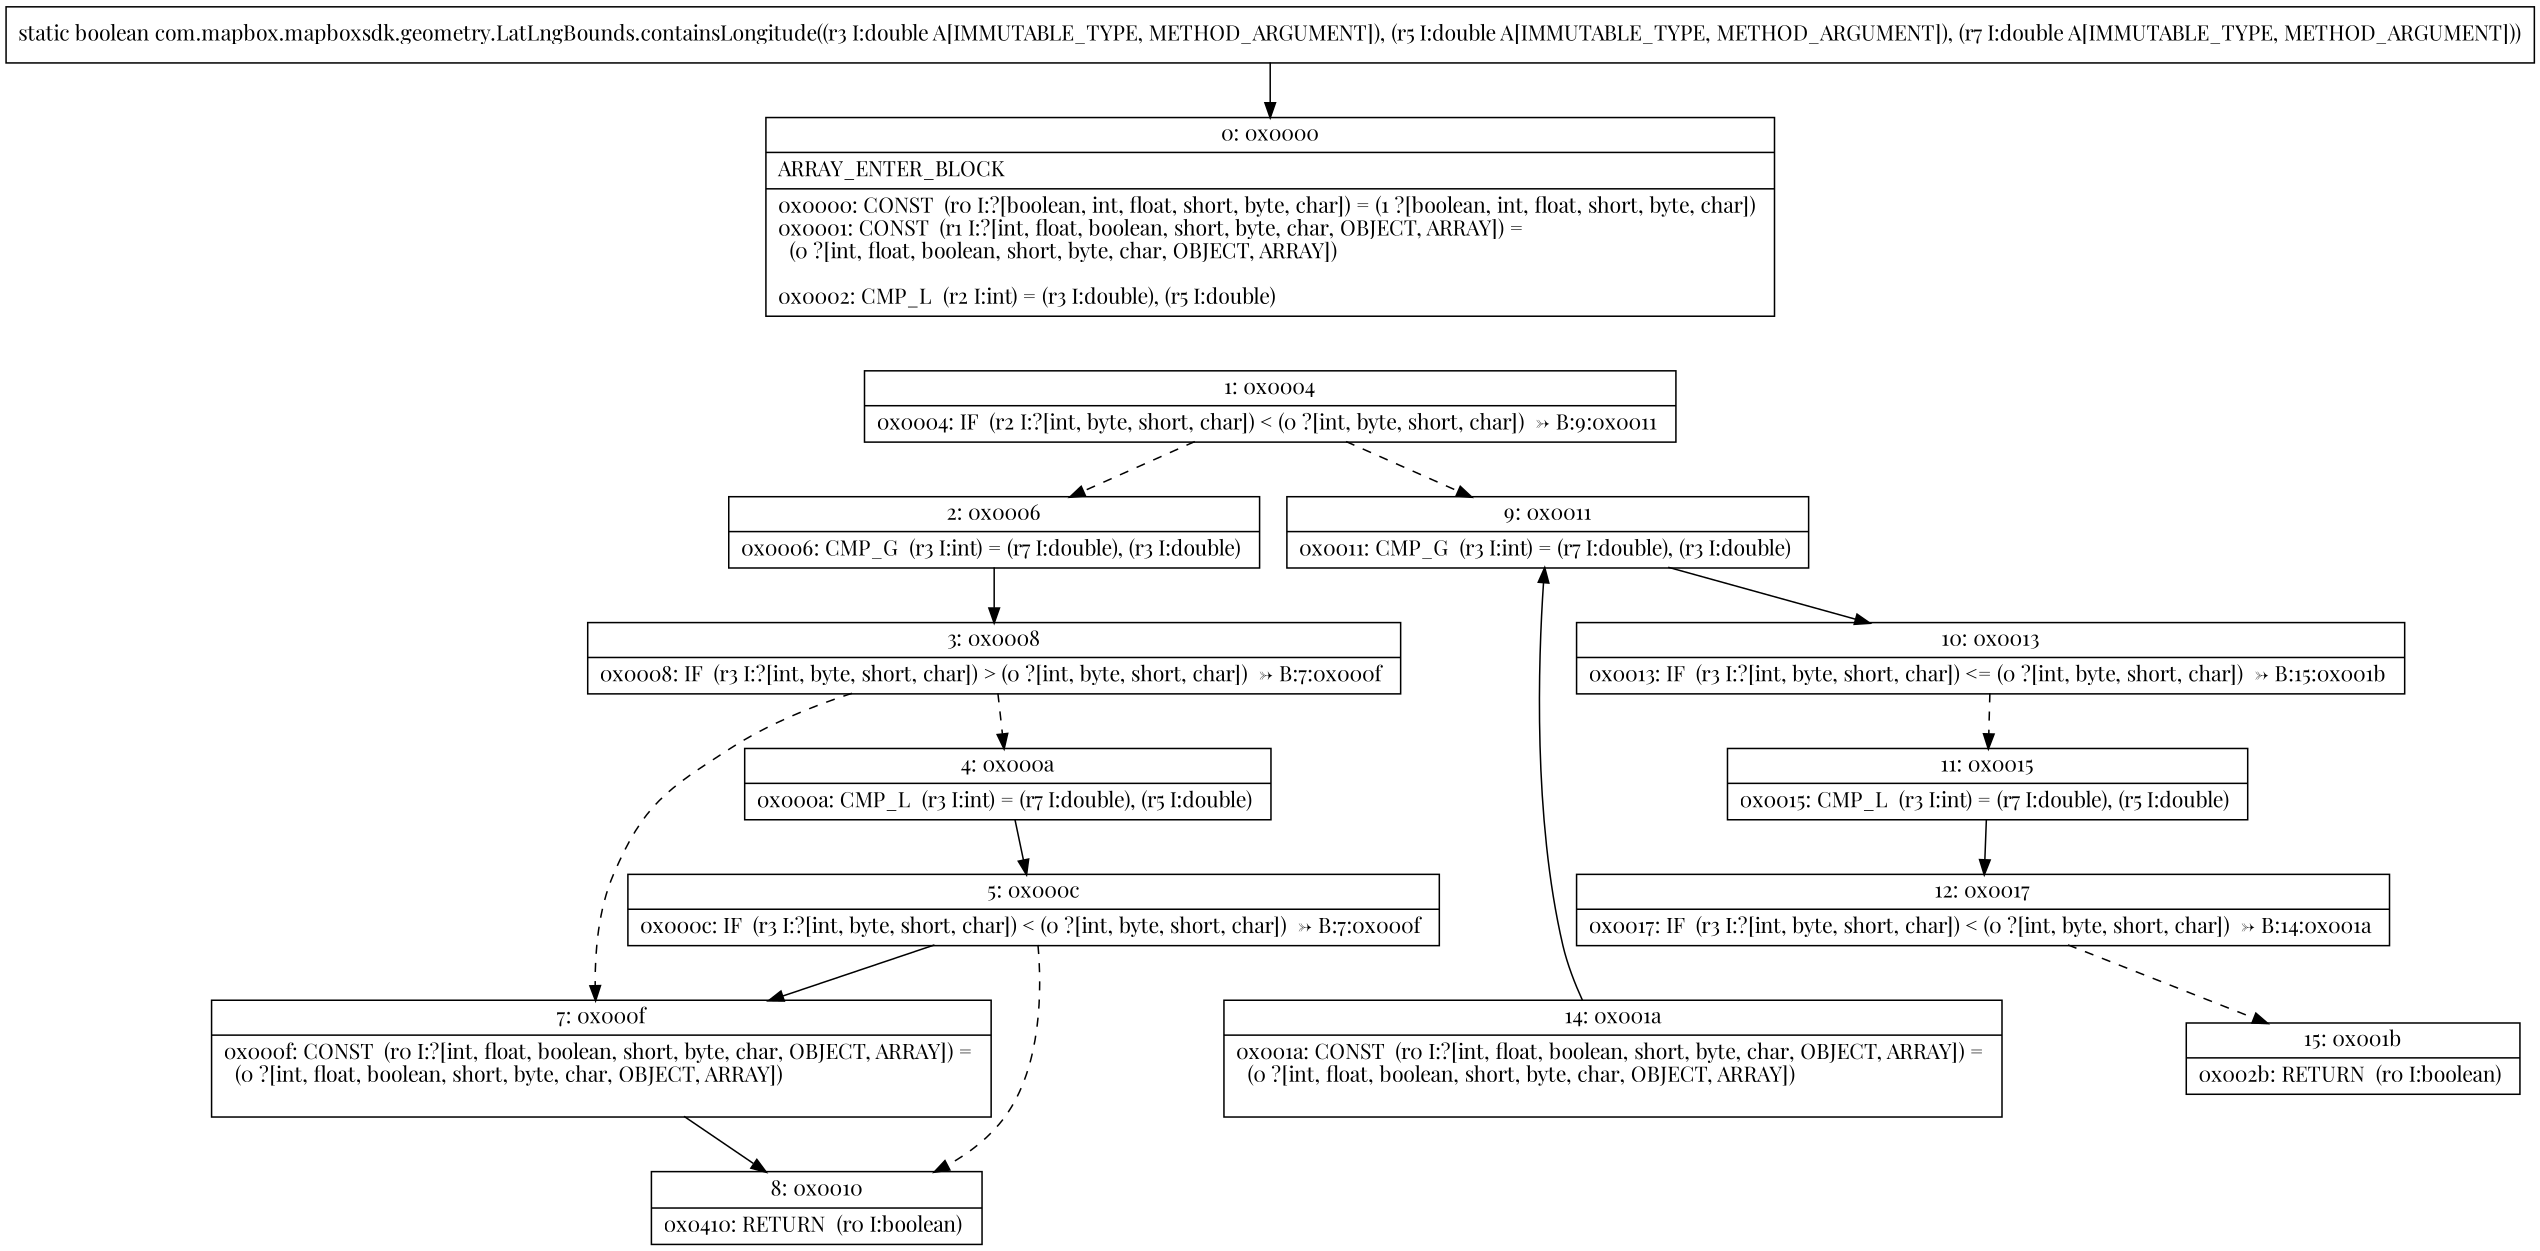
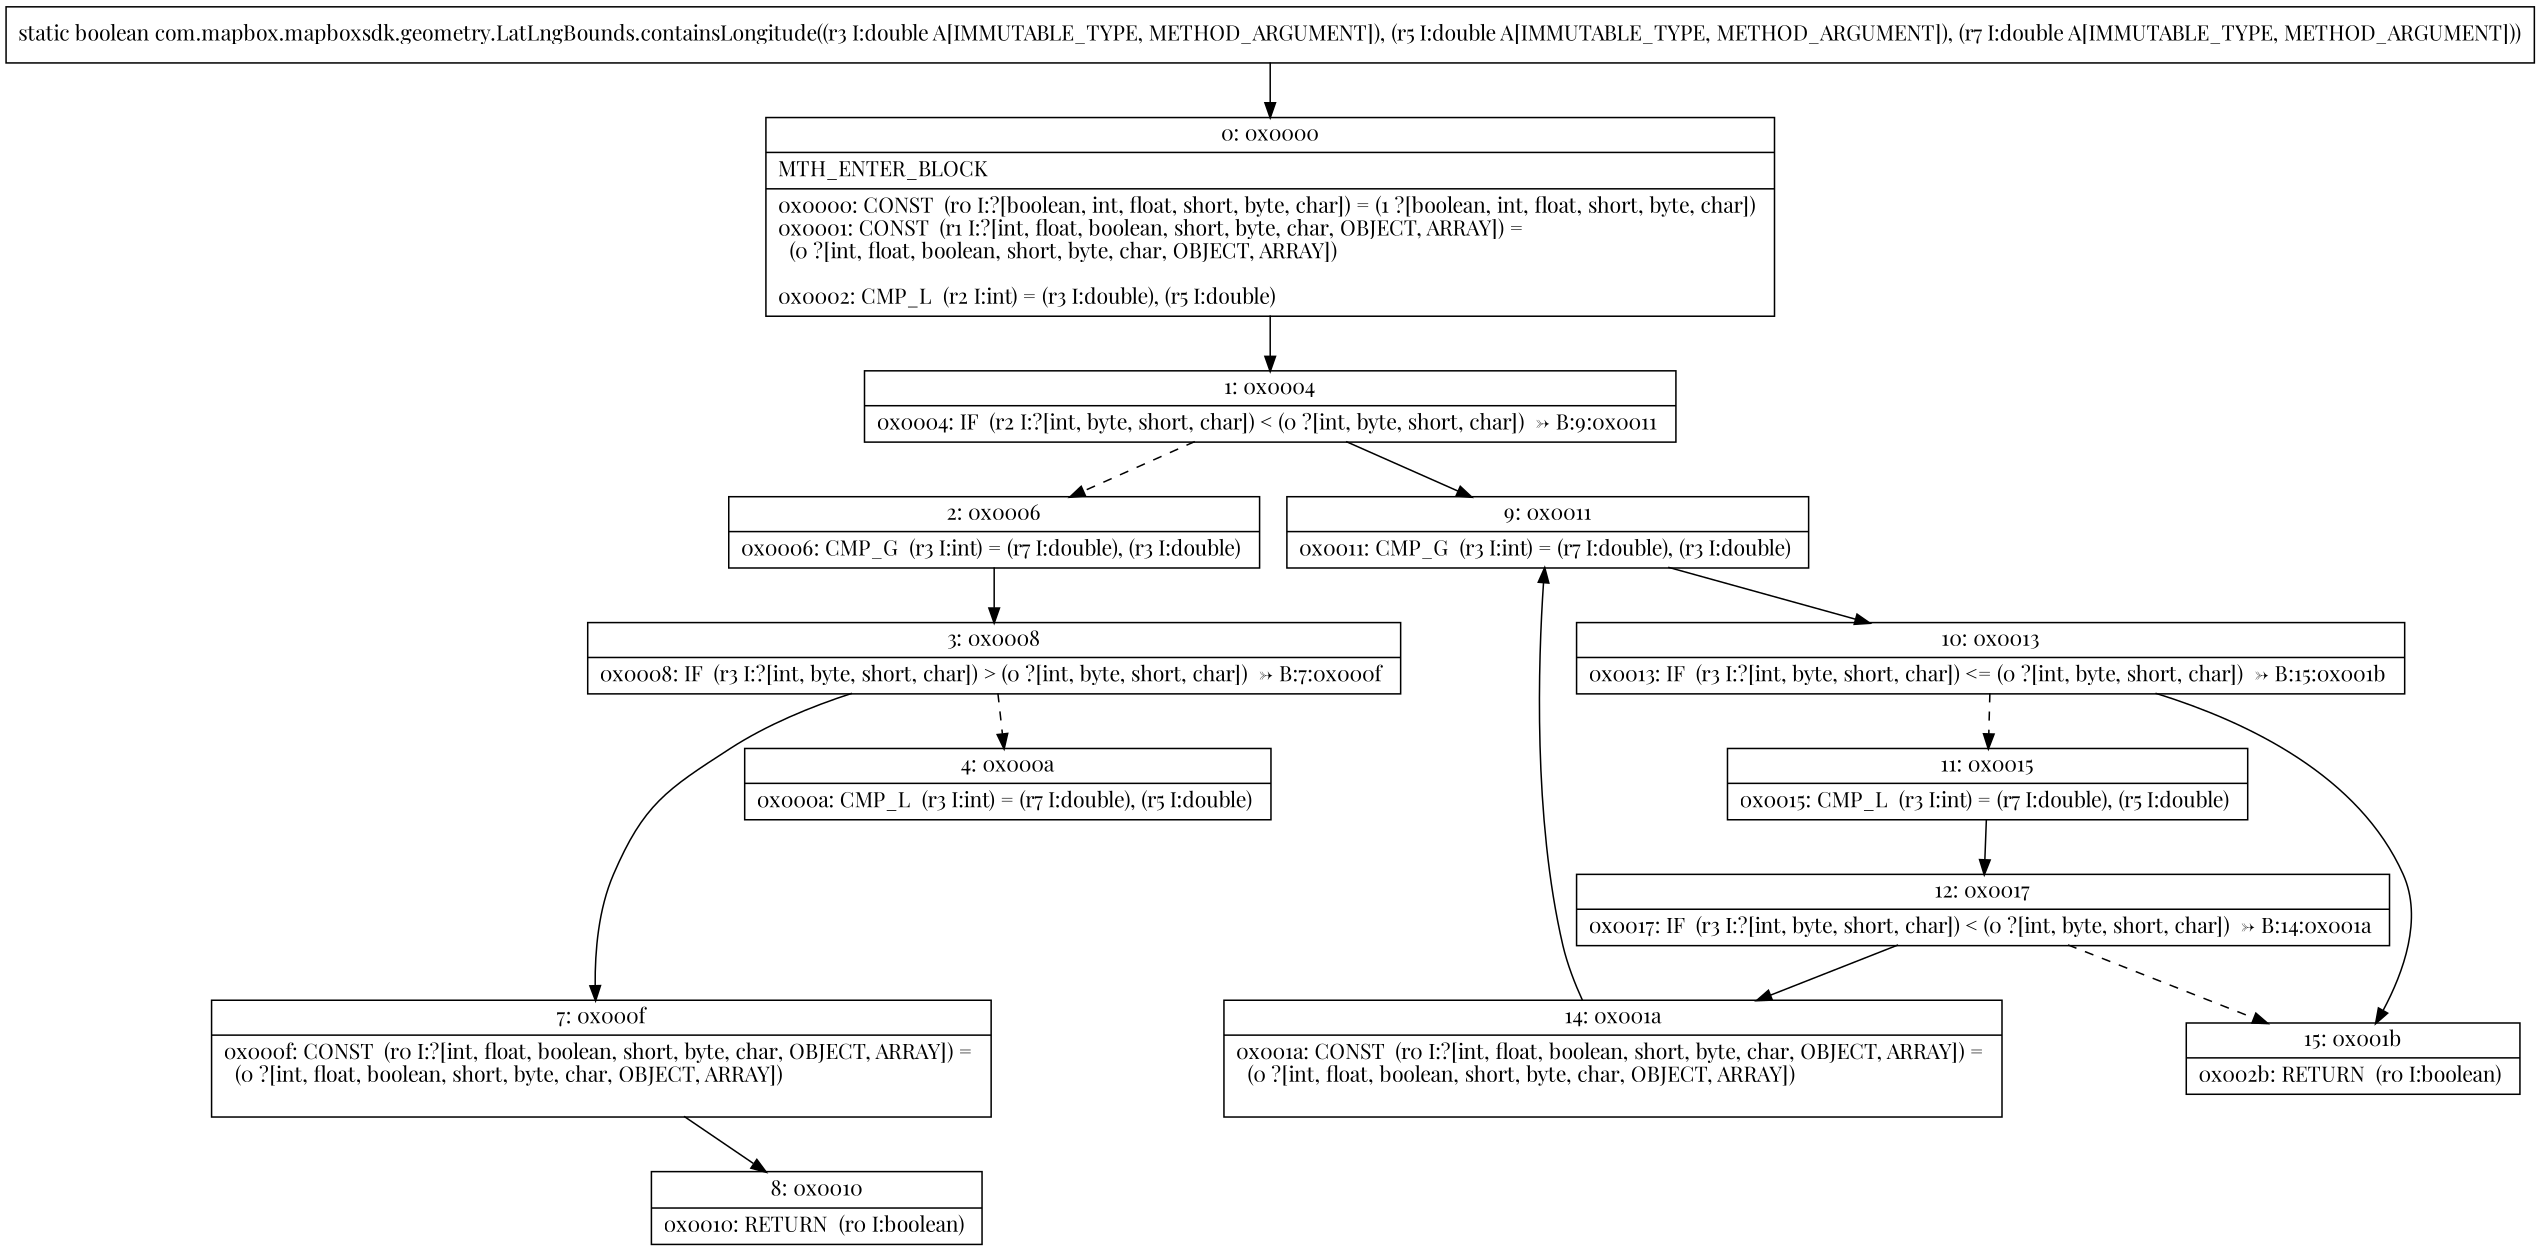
node "0: 0x0000": text "ARRAY_ENTER_BLOCK" -> "MTH_ENTER_BLOCK"
edge "0: 0x0000" -> "1: 0x0004": added
edge "1: 0x0004" -> "9: 0x0011": style dashed -> solid
edge "3: 0x0008" -> "7: 0x000f": style dashed -> solid
edge "10: 0x0013" -> "15: 0x001b": added
node "5: 0x000c": removed
edge "12: 0x0017" -> "14: 0x001a": added
node "8: 0x0010": text "0x0410: RETURN  (r0 I:boolean)" -> "0x0010: RETURN  (r0 I:boolean)"
